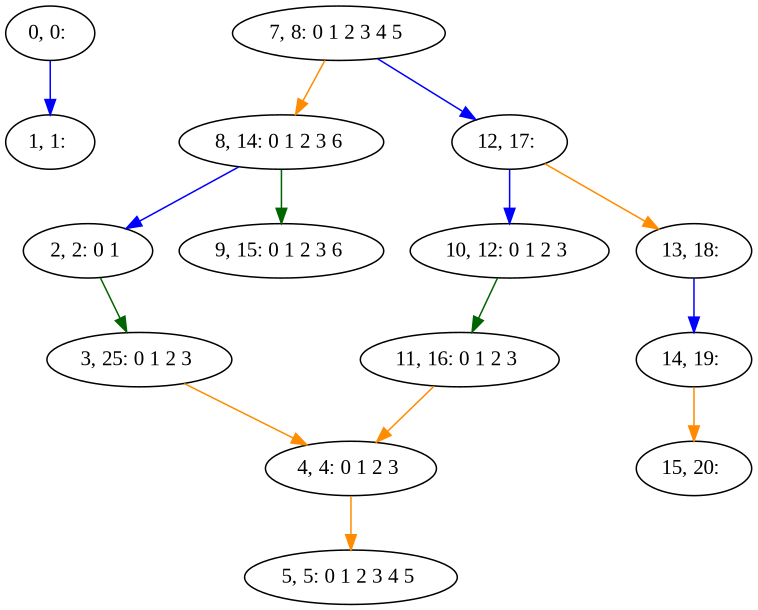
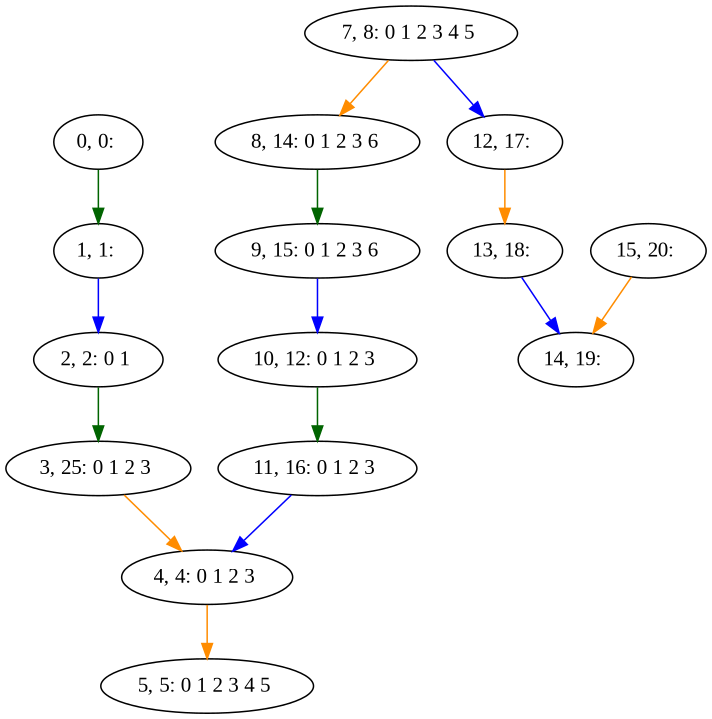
edge "0, 0:" -> "1, 1:": color blue -> darkgreen
edge "12, 17:" -> "10, 12: 0 1 2 3": now "9, 15: 0 1 2 3 6" -> "10, 12: 0 1 2 3"
edge "8, 14: 0 1 2 3 6" -> "2, 2: 0 1": now "1, 1:" -> "2, 2: 0 1"
edge "14, 19:" -> "15, 20:": reversed
edge "11, 16: 0 1 2 3" -> "4, 4: 0 1 2 3": color darkorange -> blue
